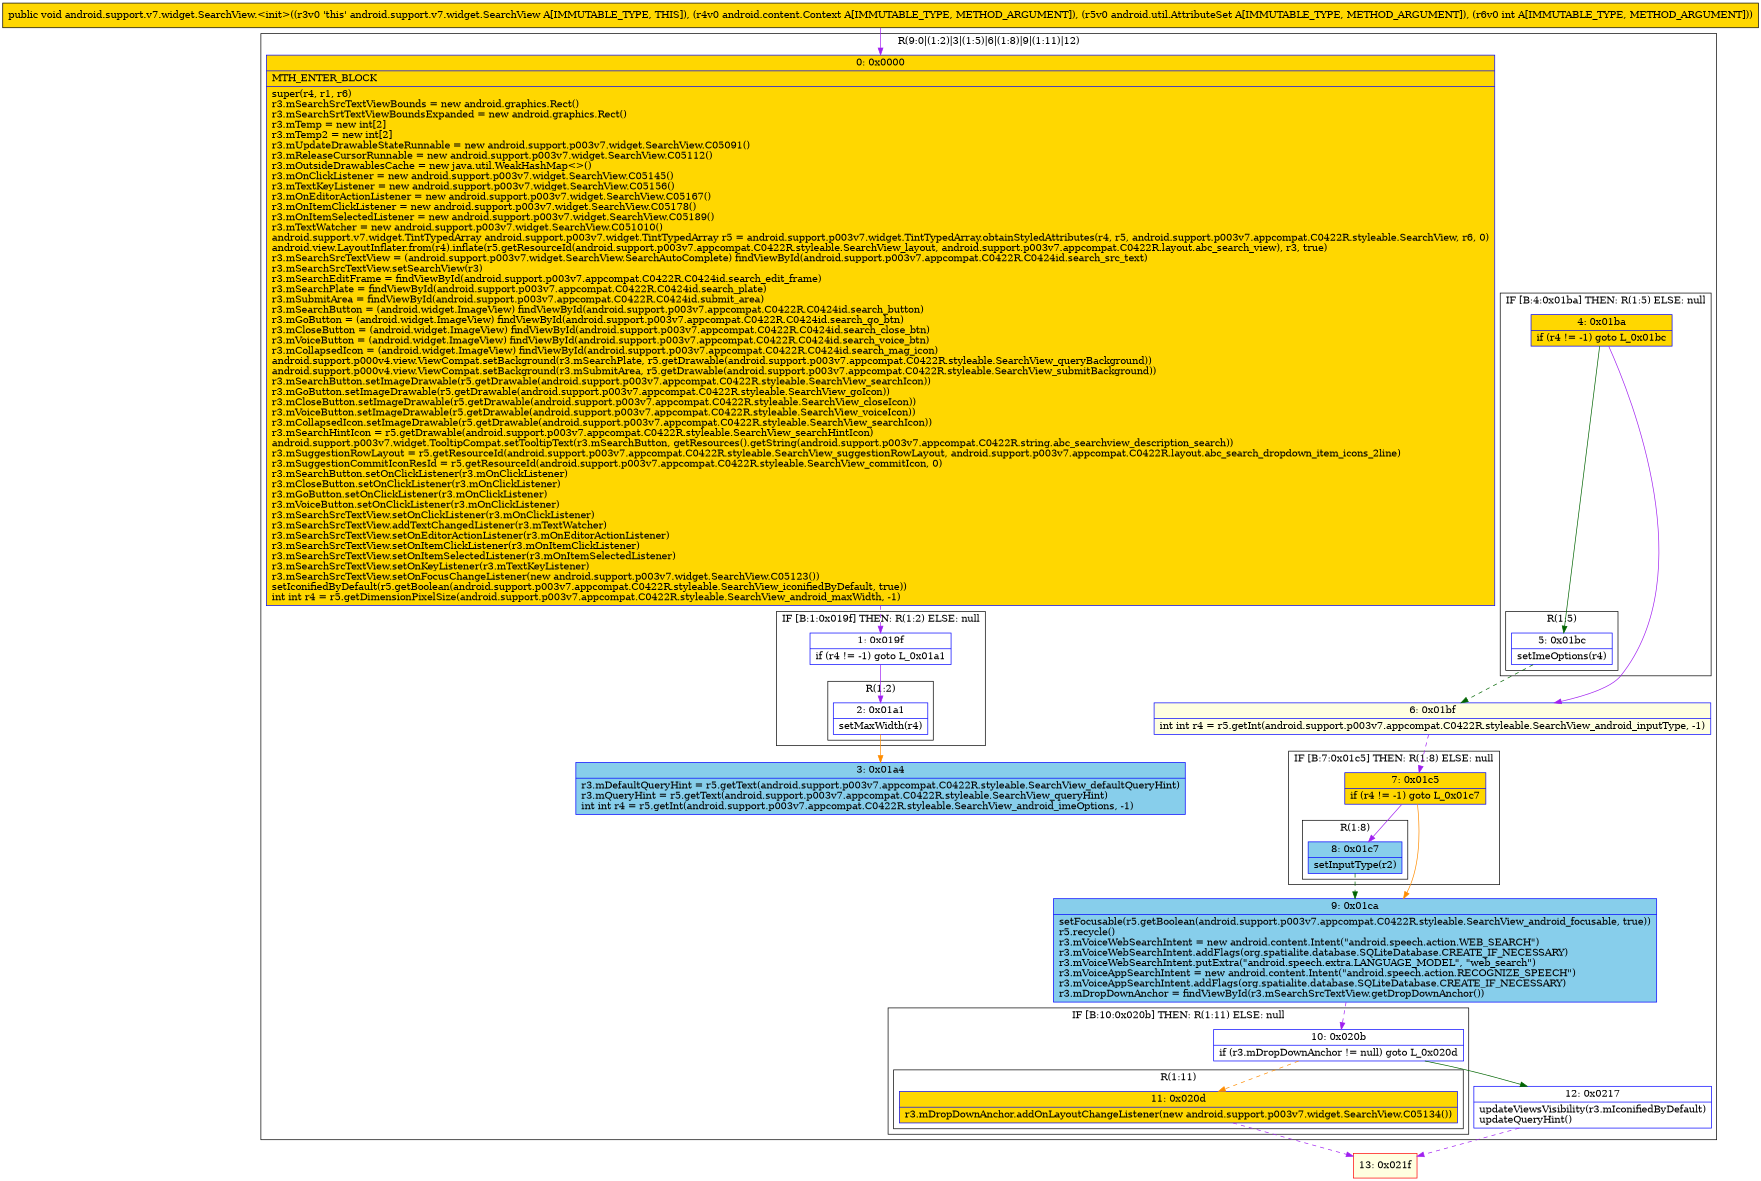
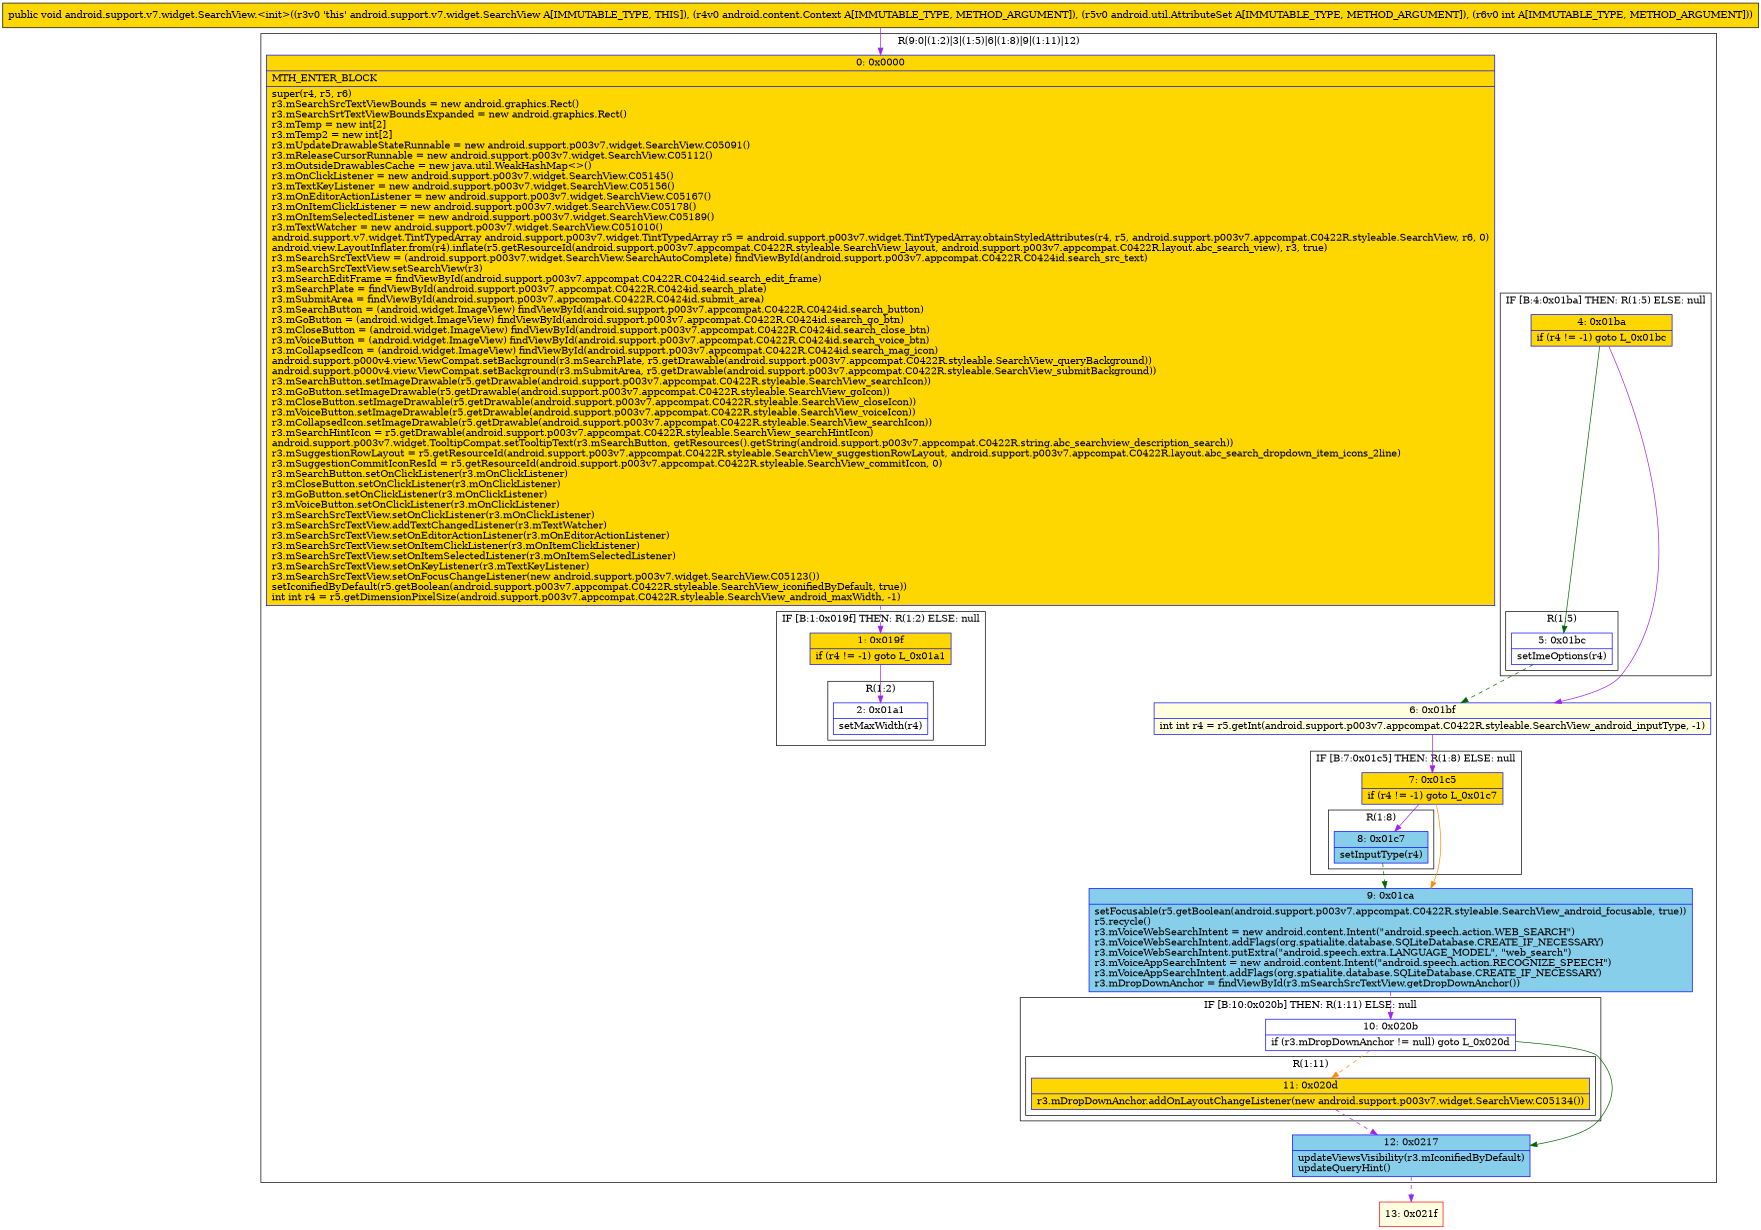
node "0: 0x0000": text "super(r4, r1, r6)" -> "super(r4, r5, r6)"
node "1: 0x019f": fillcolor white -> gold
edge "6: 0x01bf" -> "7: 0x01c5": style dashed -> solid
node "3: 0x01a4": removed
node "8: 0x01c7": text "setInputType(r2)" -> "setInputType(r4)"
node "12: 0x0217": fillcolor white -> skyblue
edge "11: 0x020d" -> "13: 0x021f": now "11: 0x020d" -> "12: 0x0217"
